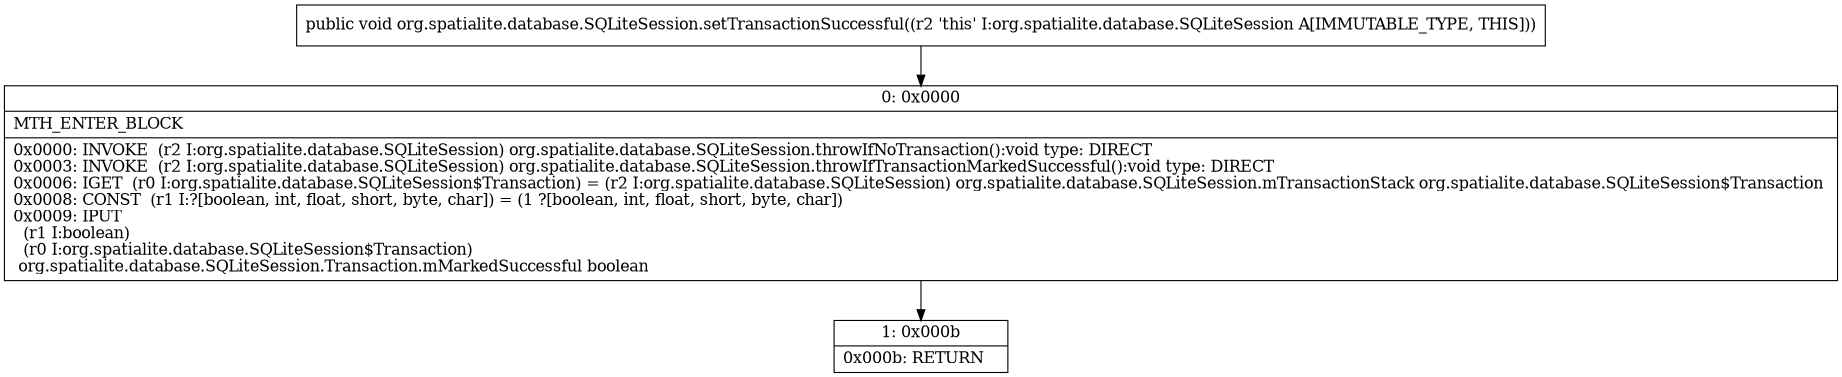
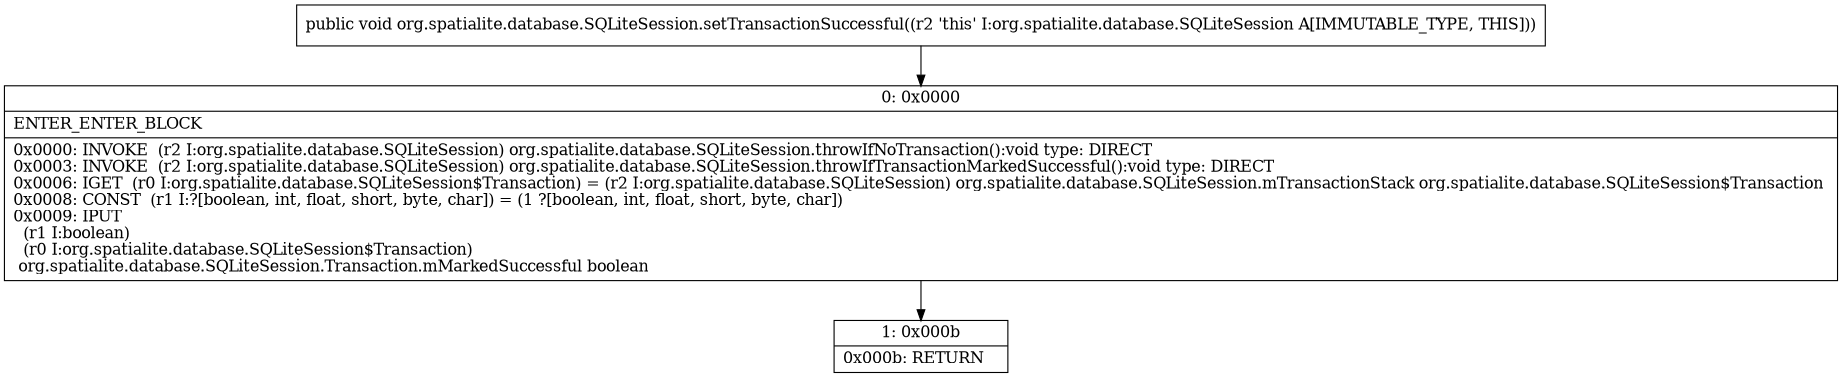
node "0: 0x0000": text "MTH_ENTER_BLOCK" -> "ENTER_ENTER_BLOCK"
